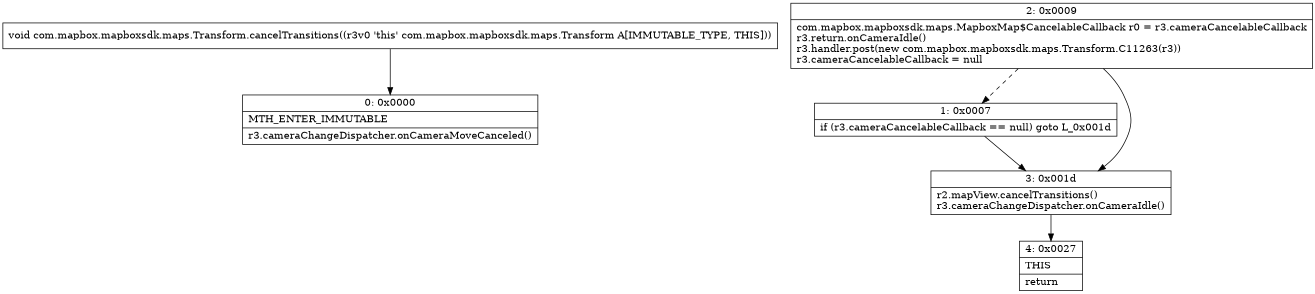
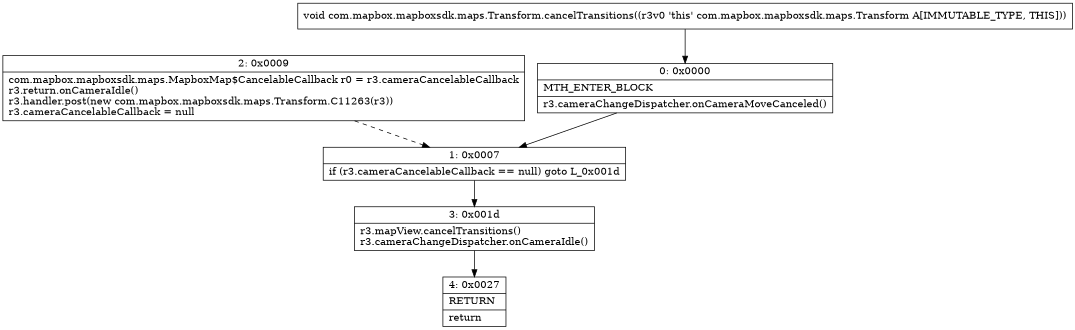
edge "2: 0x0009" -> "3: 0x001d": removed
node "0: 0x0000": text "MTH_ENTER_IMMUTABLE" -> "MTH_ENTER_BLOCK"
edge "0: 0x0000" -> "1: 0x0007": added
node "3: 0x001d": text "r2.mapView.cancelTransitions()" -> "r3.mapView.cancelTransitions()"
node "4: 0x0027": text "THIS" -> "RETURN"
